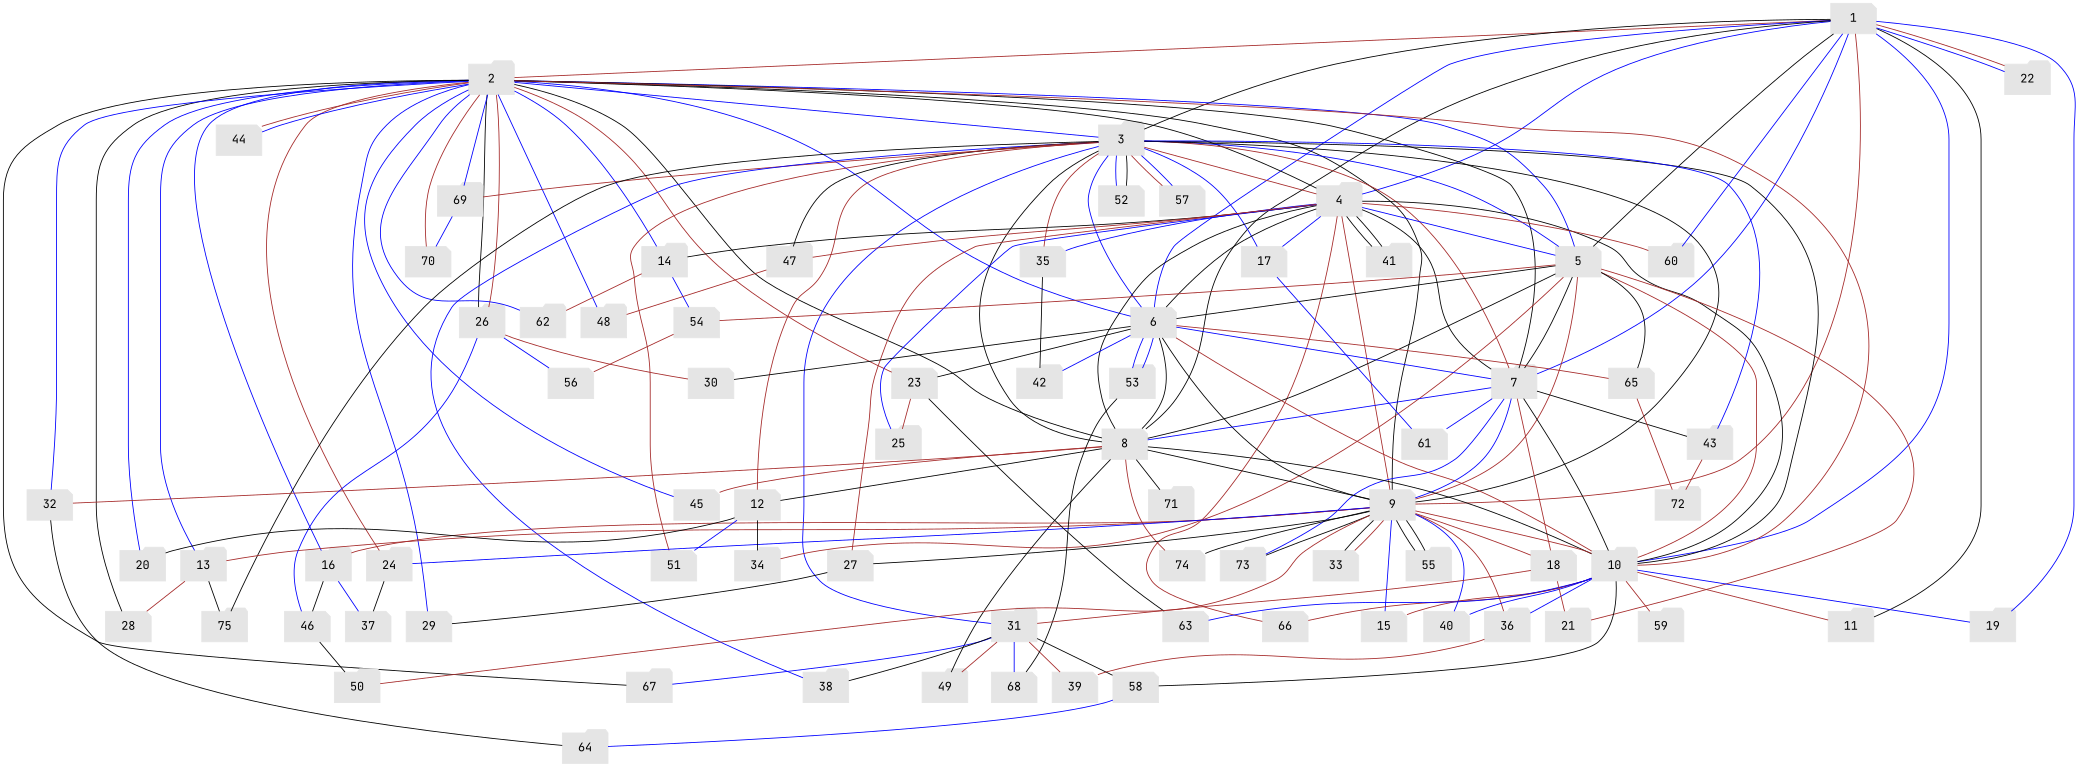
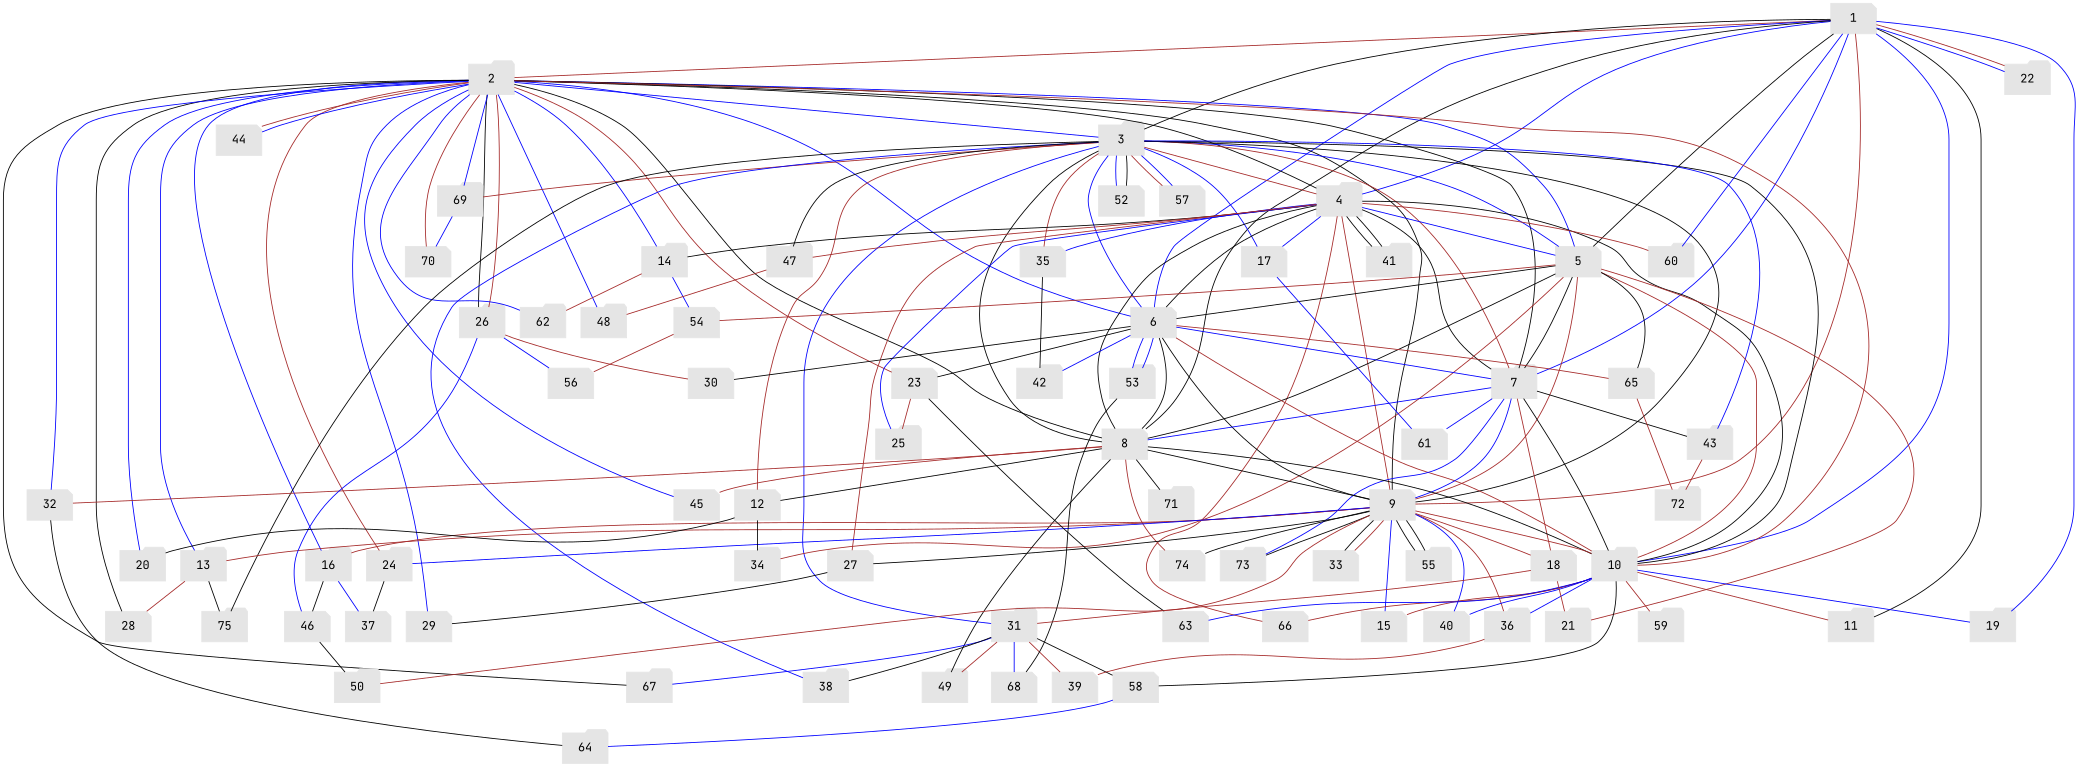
node "51": removed
